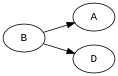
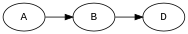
edge "B" -> "A": reversed
